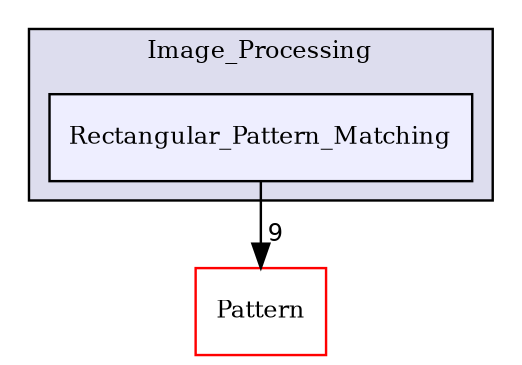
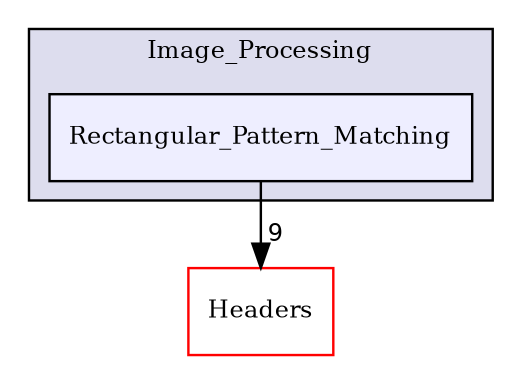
node "Pattern": label "Pattern" -> "Headers"
